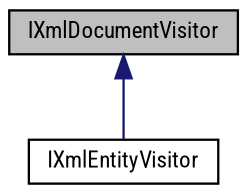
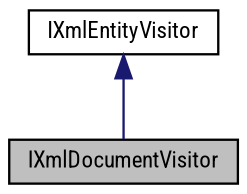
edge "IXmlEntityVisitor" -> "IXmlDocumentVisitor": reversed
